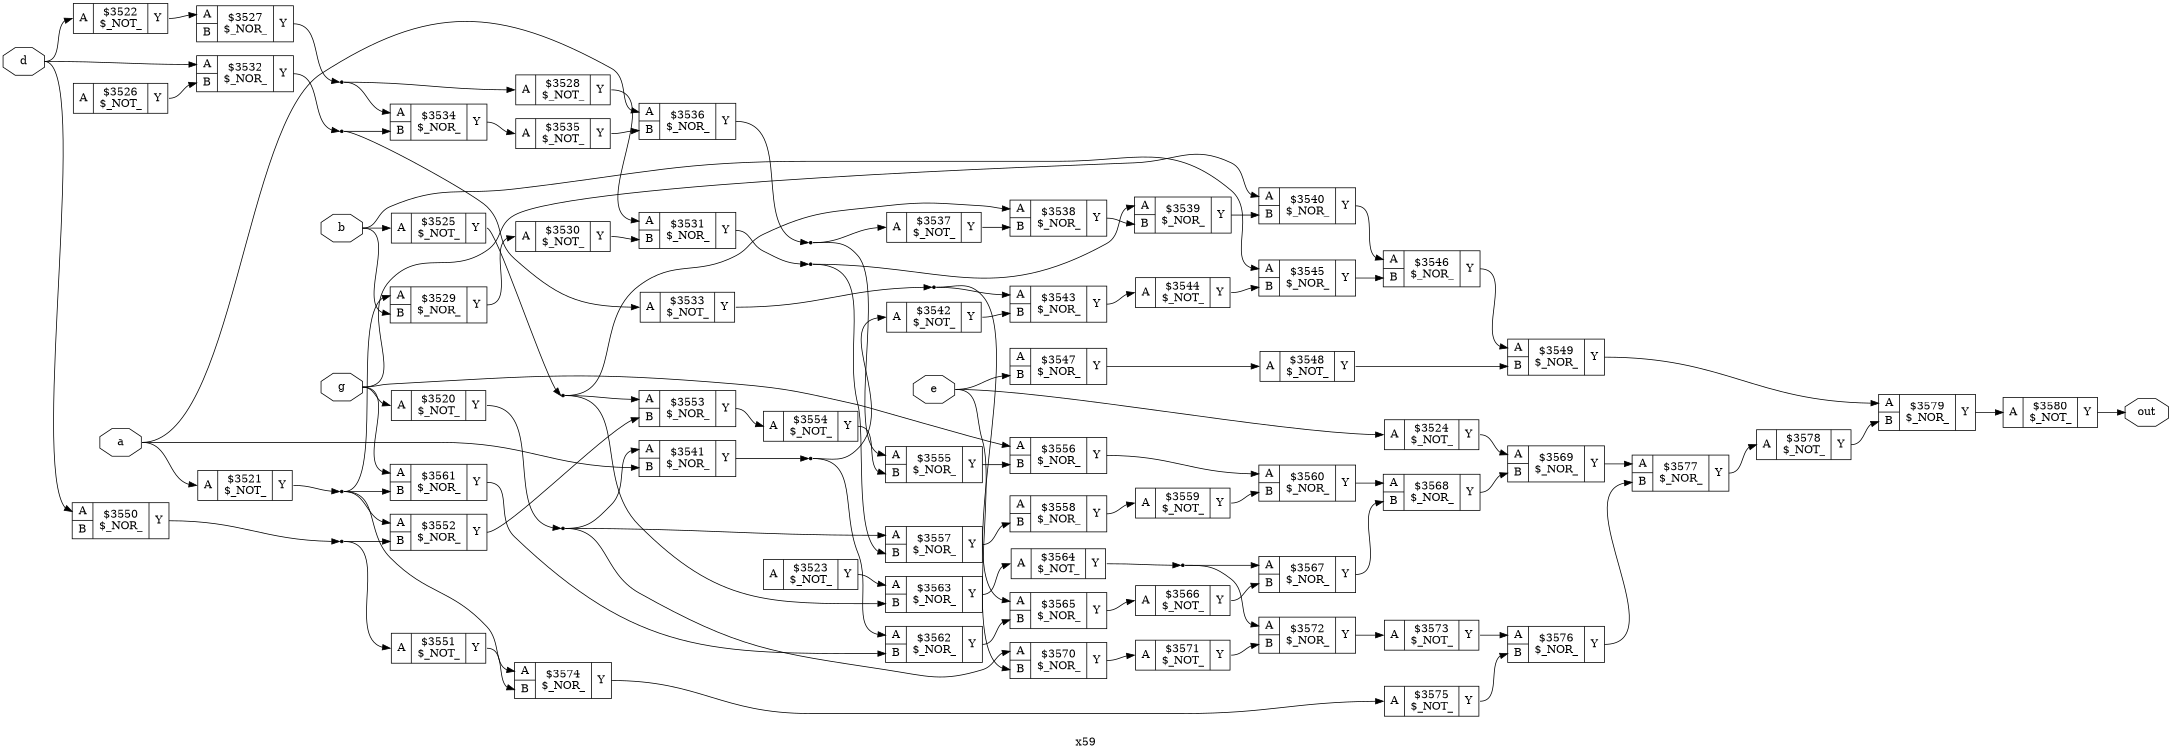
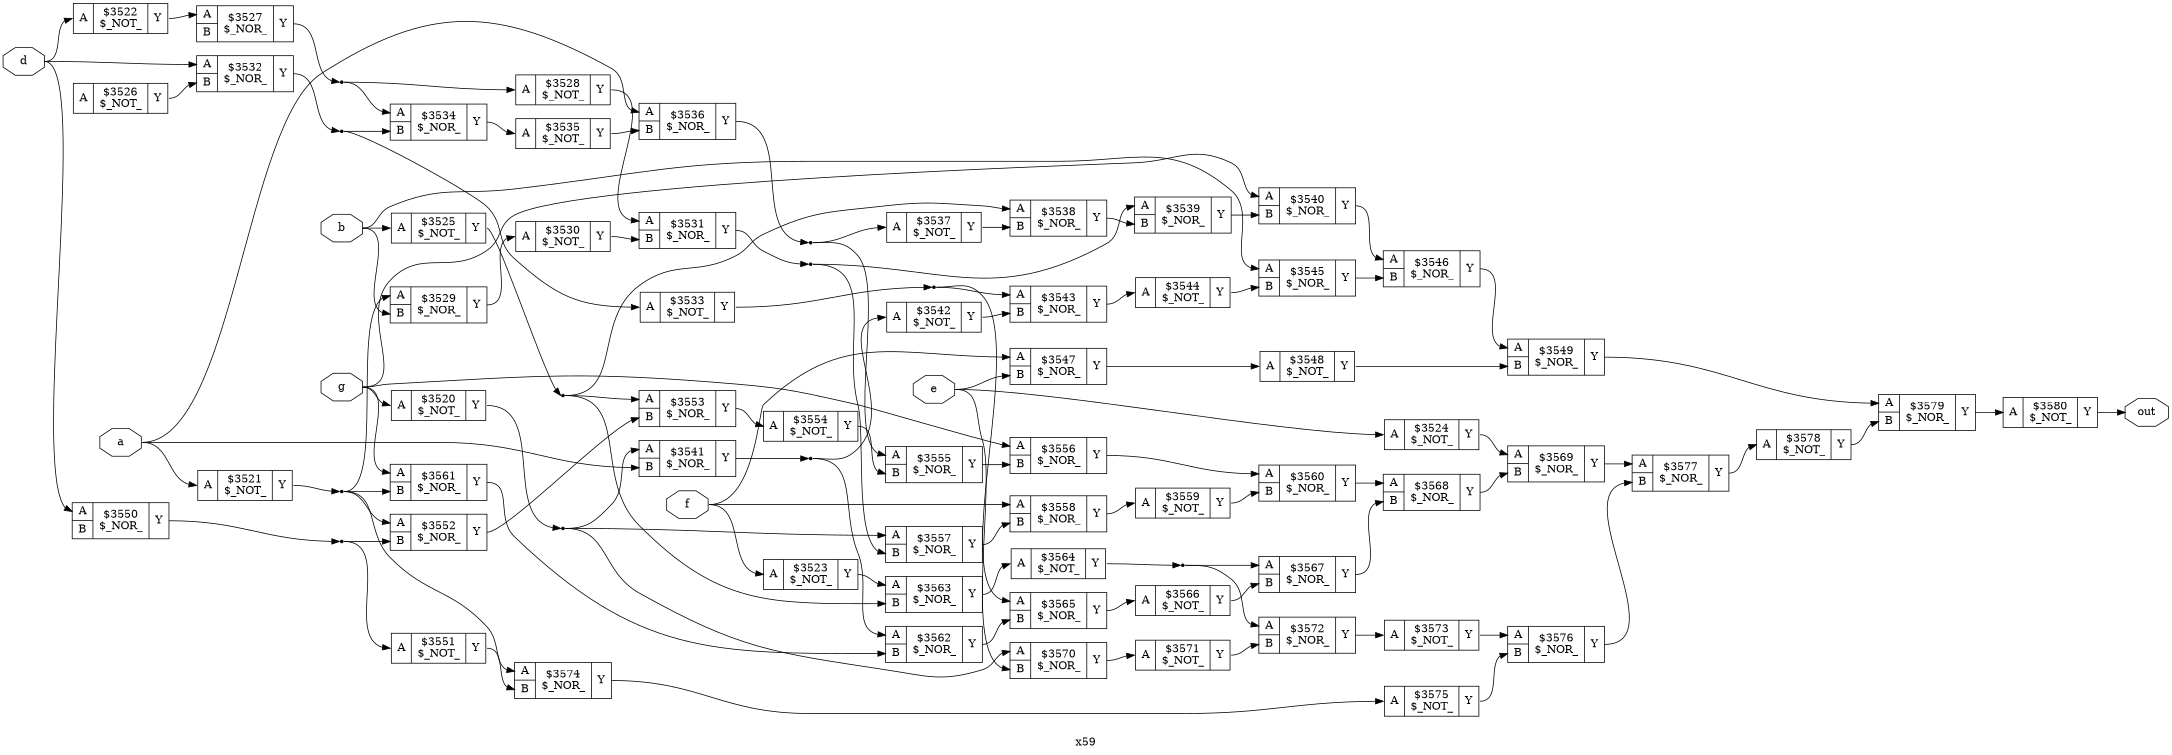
node "f": added
